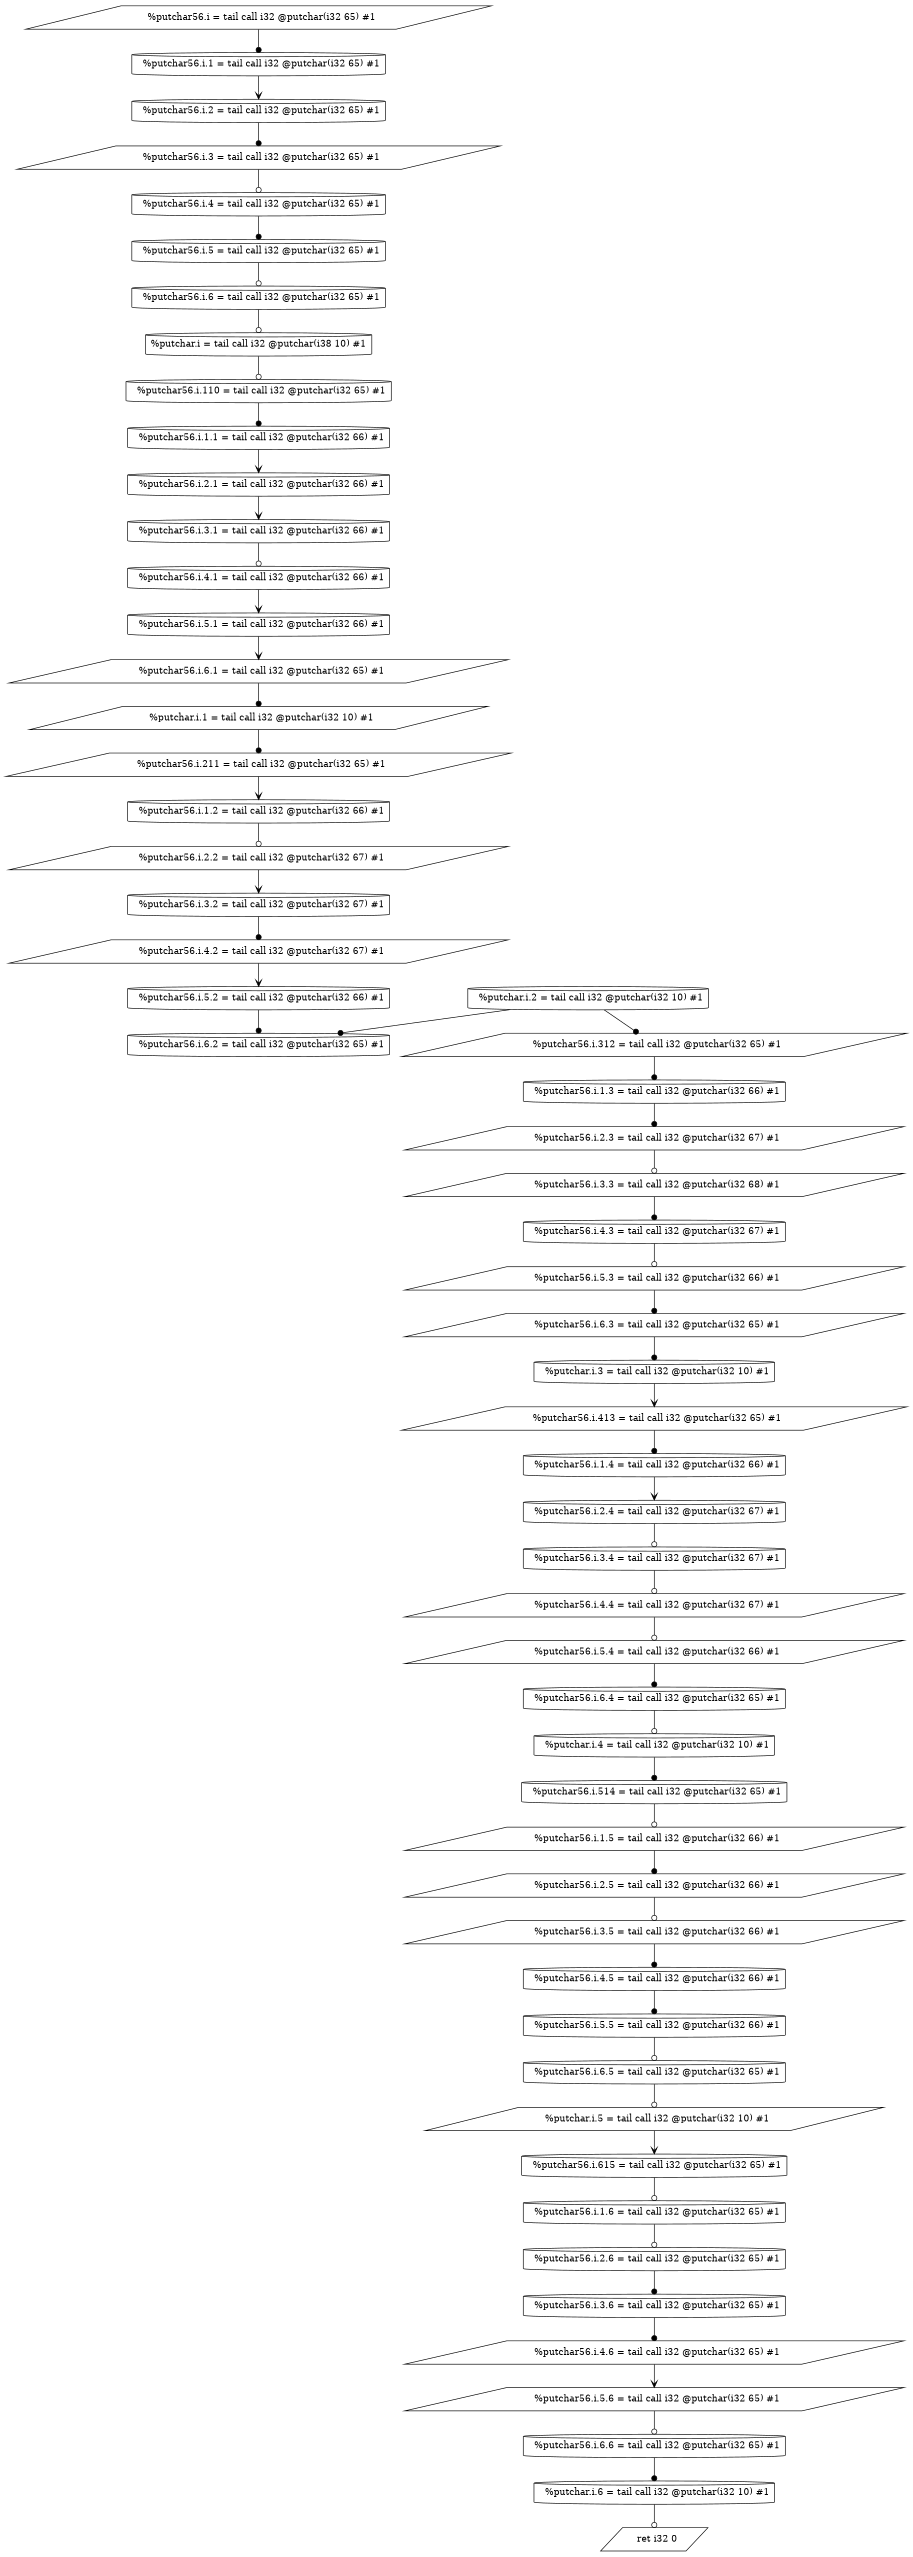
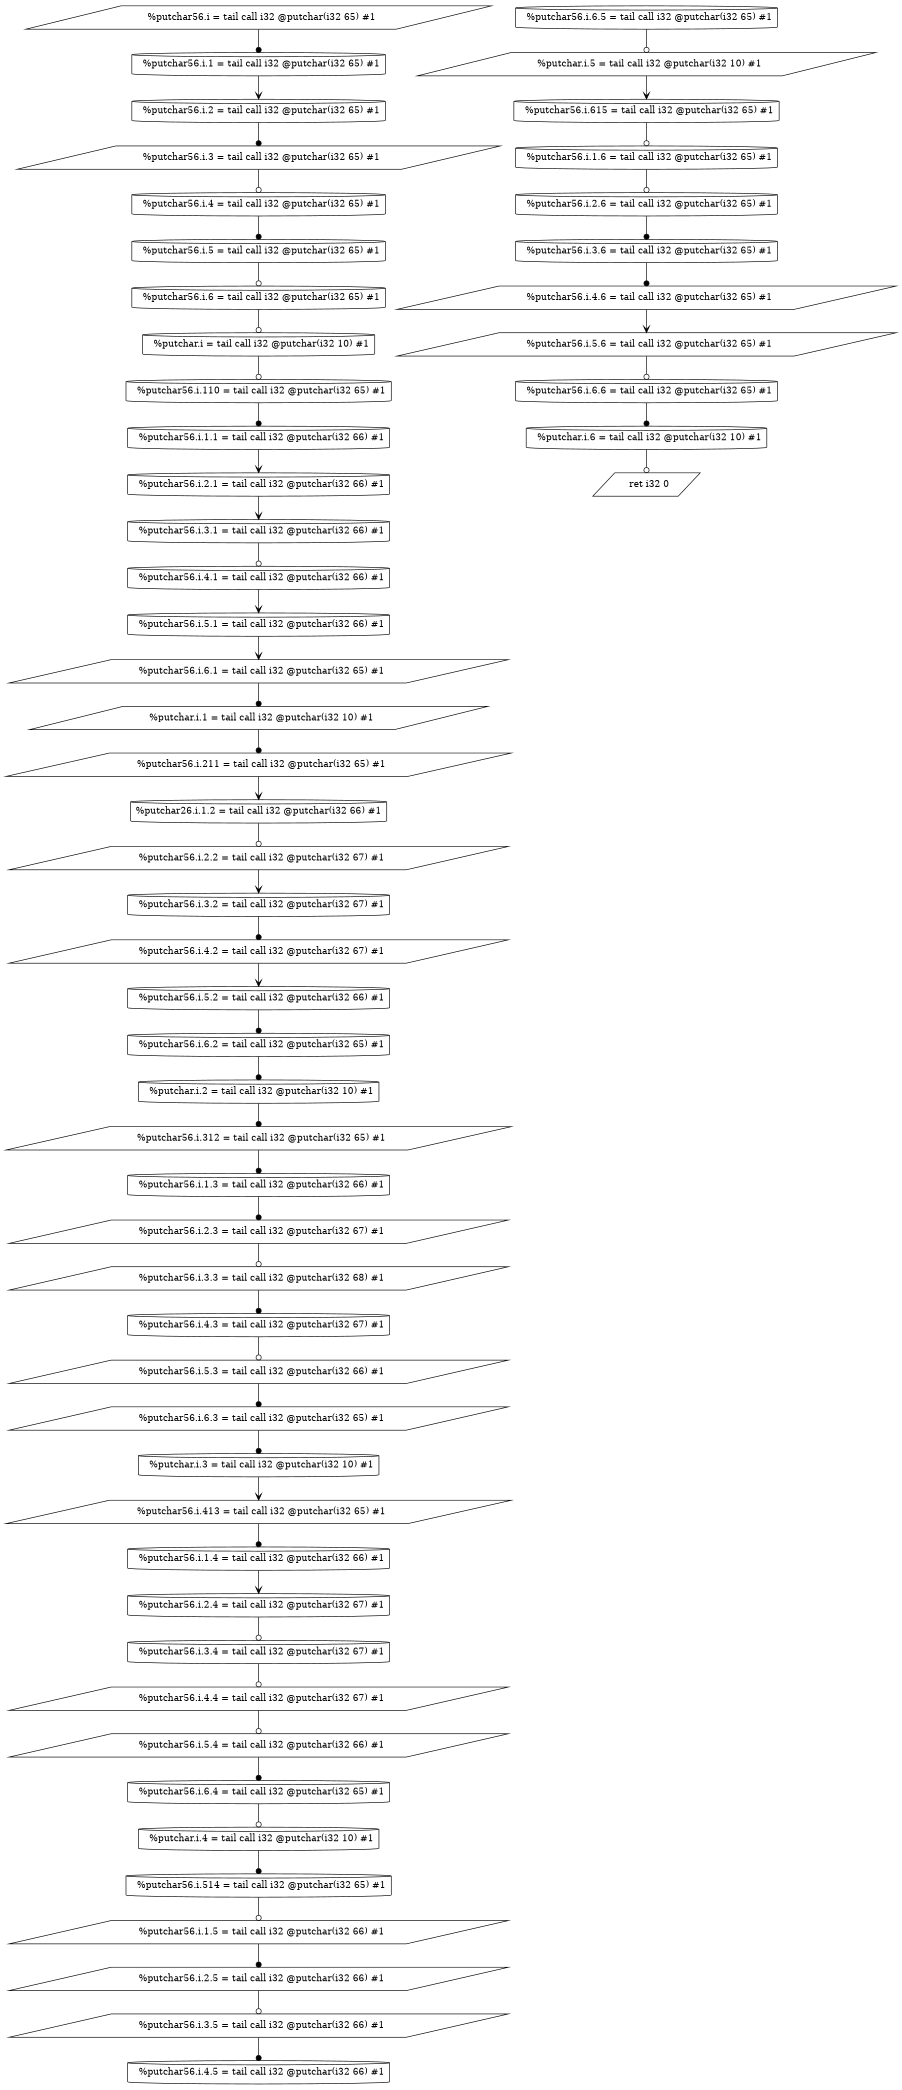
node "%putchar.i = tail call i32 @putchar(i38 10) #1": label "%putchar.i = tail call i32 @putchar(i38 10) #1" -> "%putchar.i = tail call i32 @putchar(i32 10) #1"
node "%putchar56.i.1.2 = tail call i32 @putchar(i32 66) #1": label "%putchar56.i.1.2 = tail call i32 @putchar(i32 66) #1" -> "%putchar26.i.1.2 = tail call i32 @putchar(i32 66) #1"
edge "%putchar.i.2 = tail call i32 @putchar(i32 10) #1" -> "%putchar56.i.6.2 = tail call i32 @putchar(i32 65) #1": reversed
node "%putchar56.i.5.5 = tail call i32 @putchar(i32 66) #1": removed
